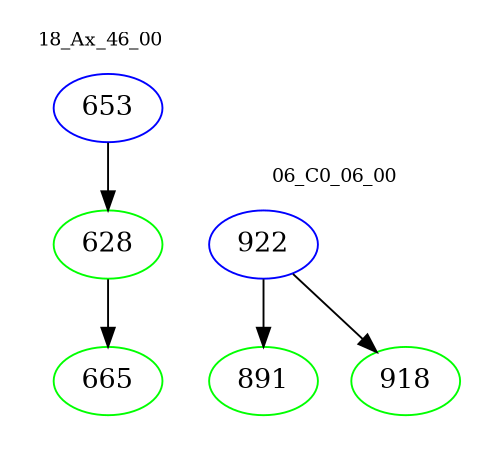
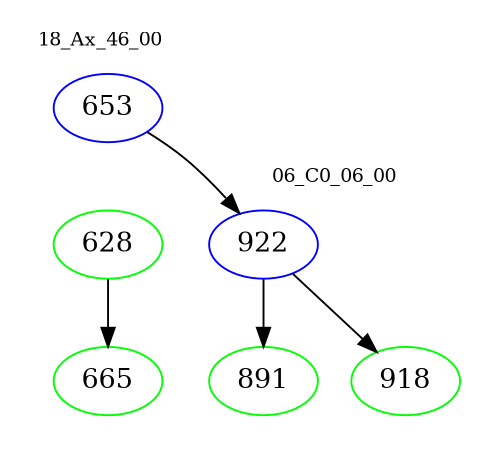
edge "653" -> "628": now "653" -> "922"
